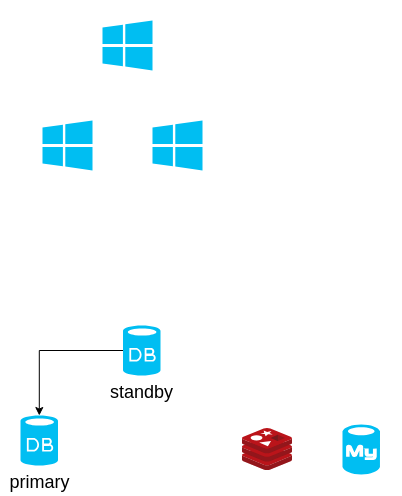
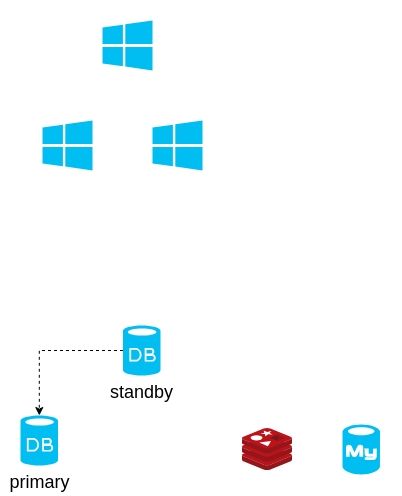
edge "standby" -> "primary": style solid -> dashed
